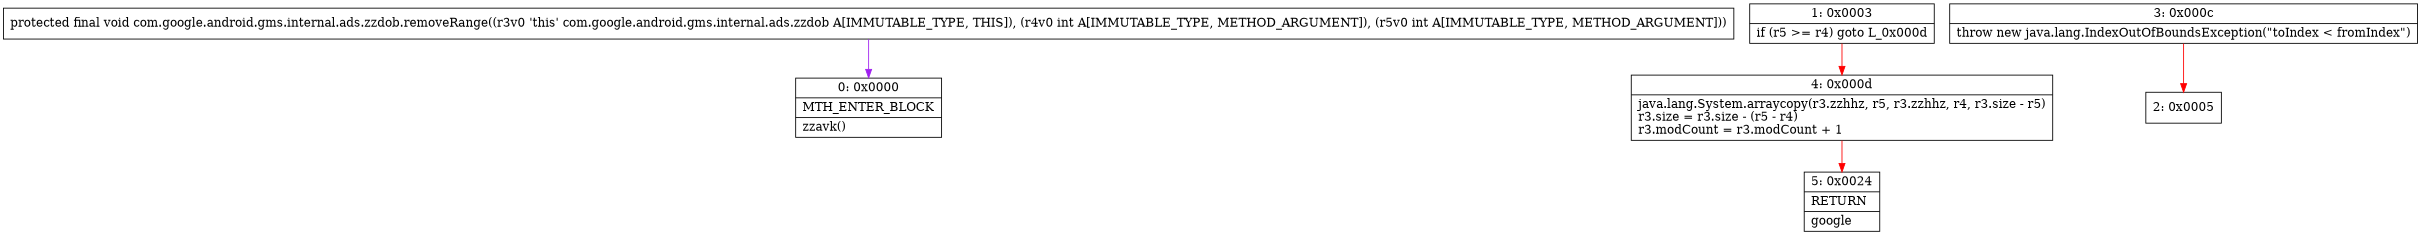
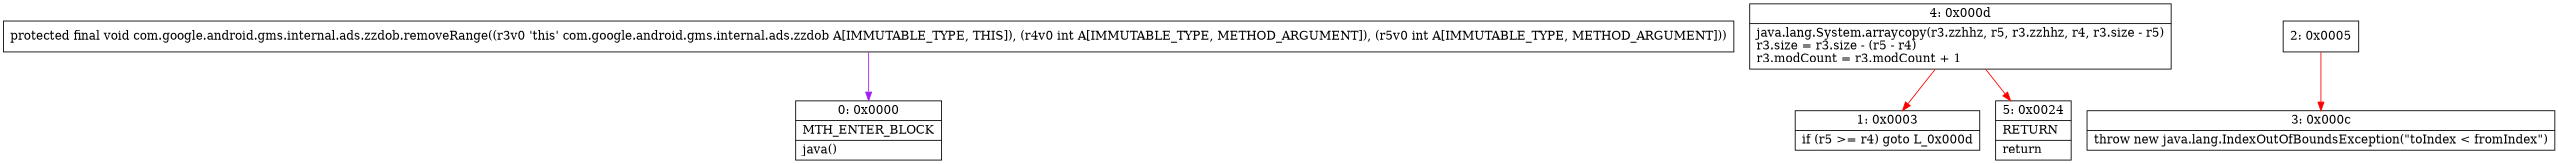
edge "1: 0x0003" -> "4: 0x000d": reversed
edge "3: 0x000c" -> "2: 0x0005": reversed
node "0: 0x0000": text "zzavk()" -> "java()"
node "5: 0x0024": text "google" -> "return"
